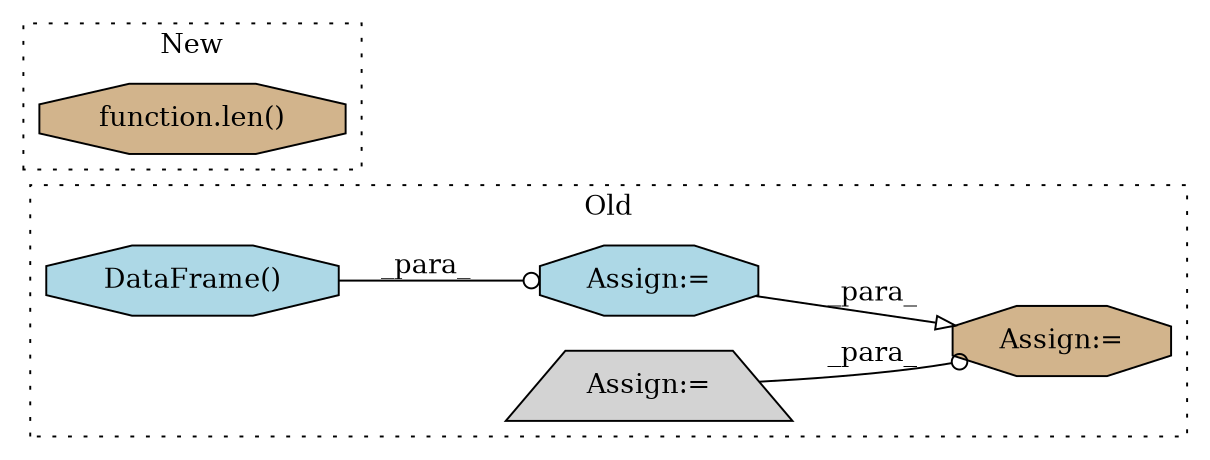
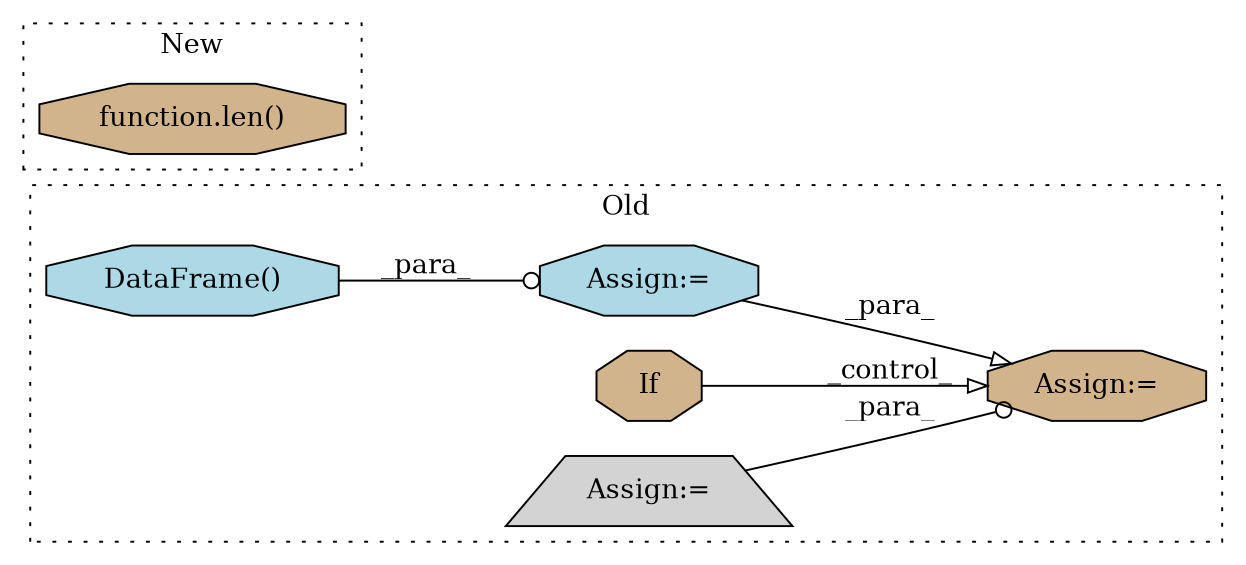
node "If": added
